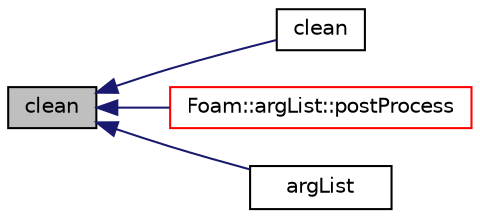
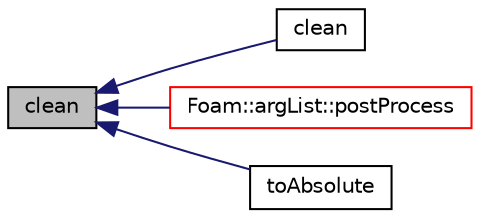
node "argList": label "argList" -> "toAbsolute"
